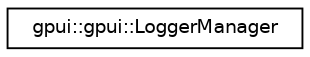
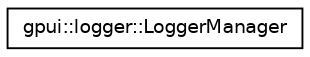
node "gpui::gpui::LoggerManager": label "gpui::gpui::LoggerManager" -> "gpui::logger::LoggerManager"
